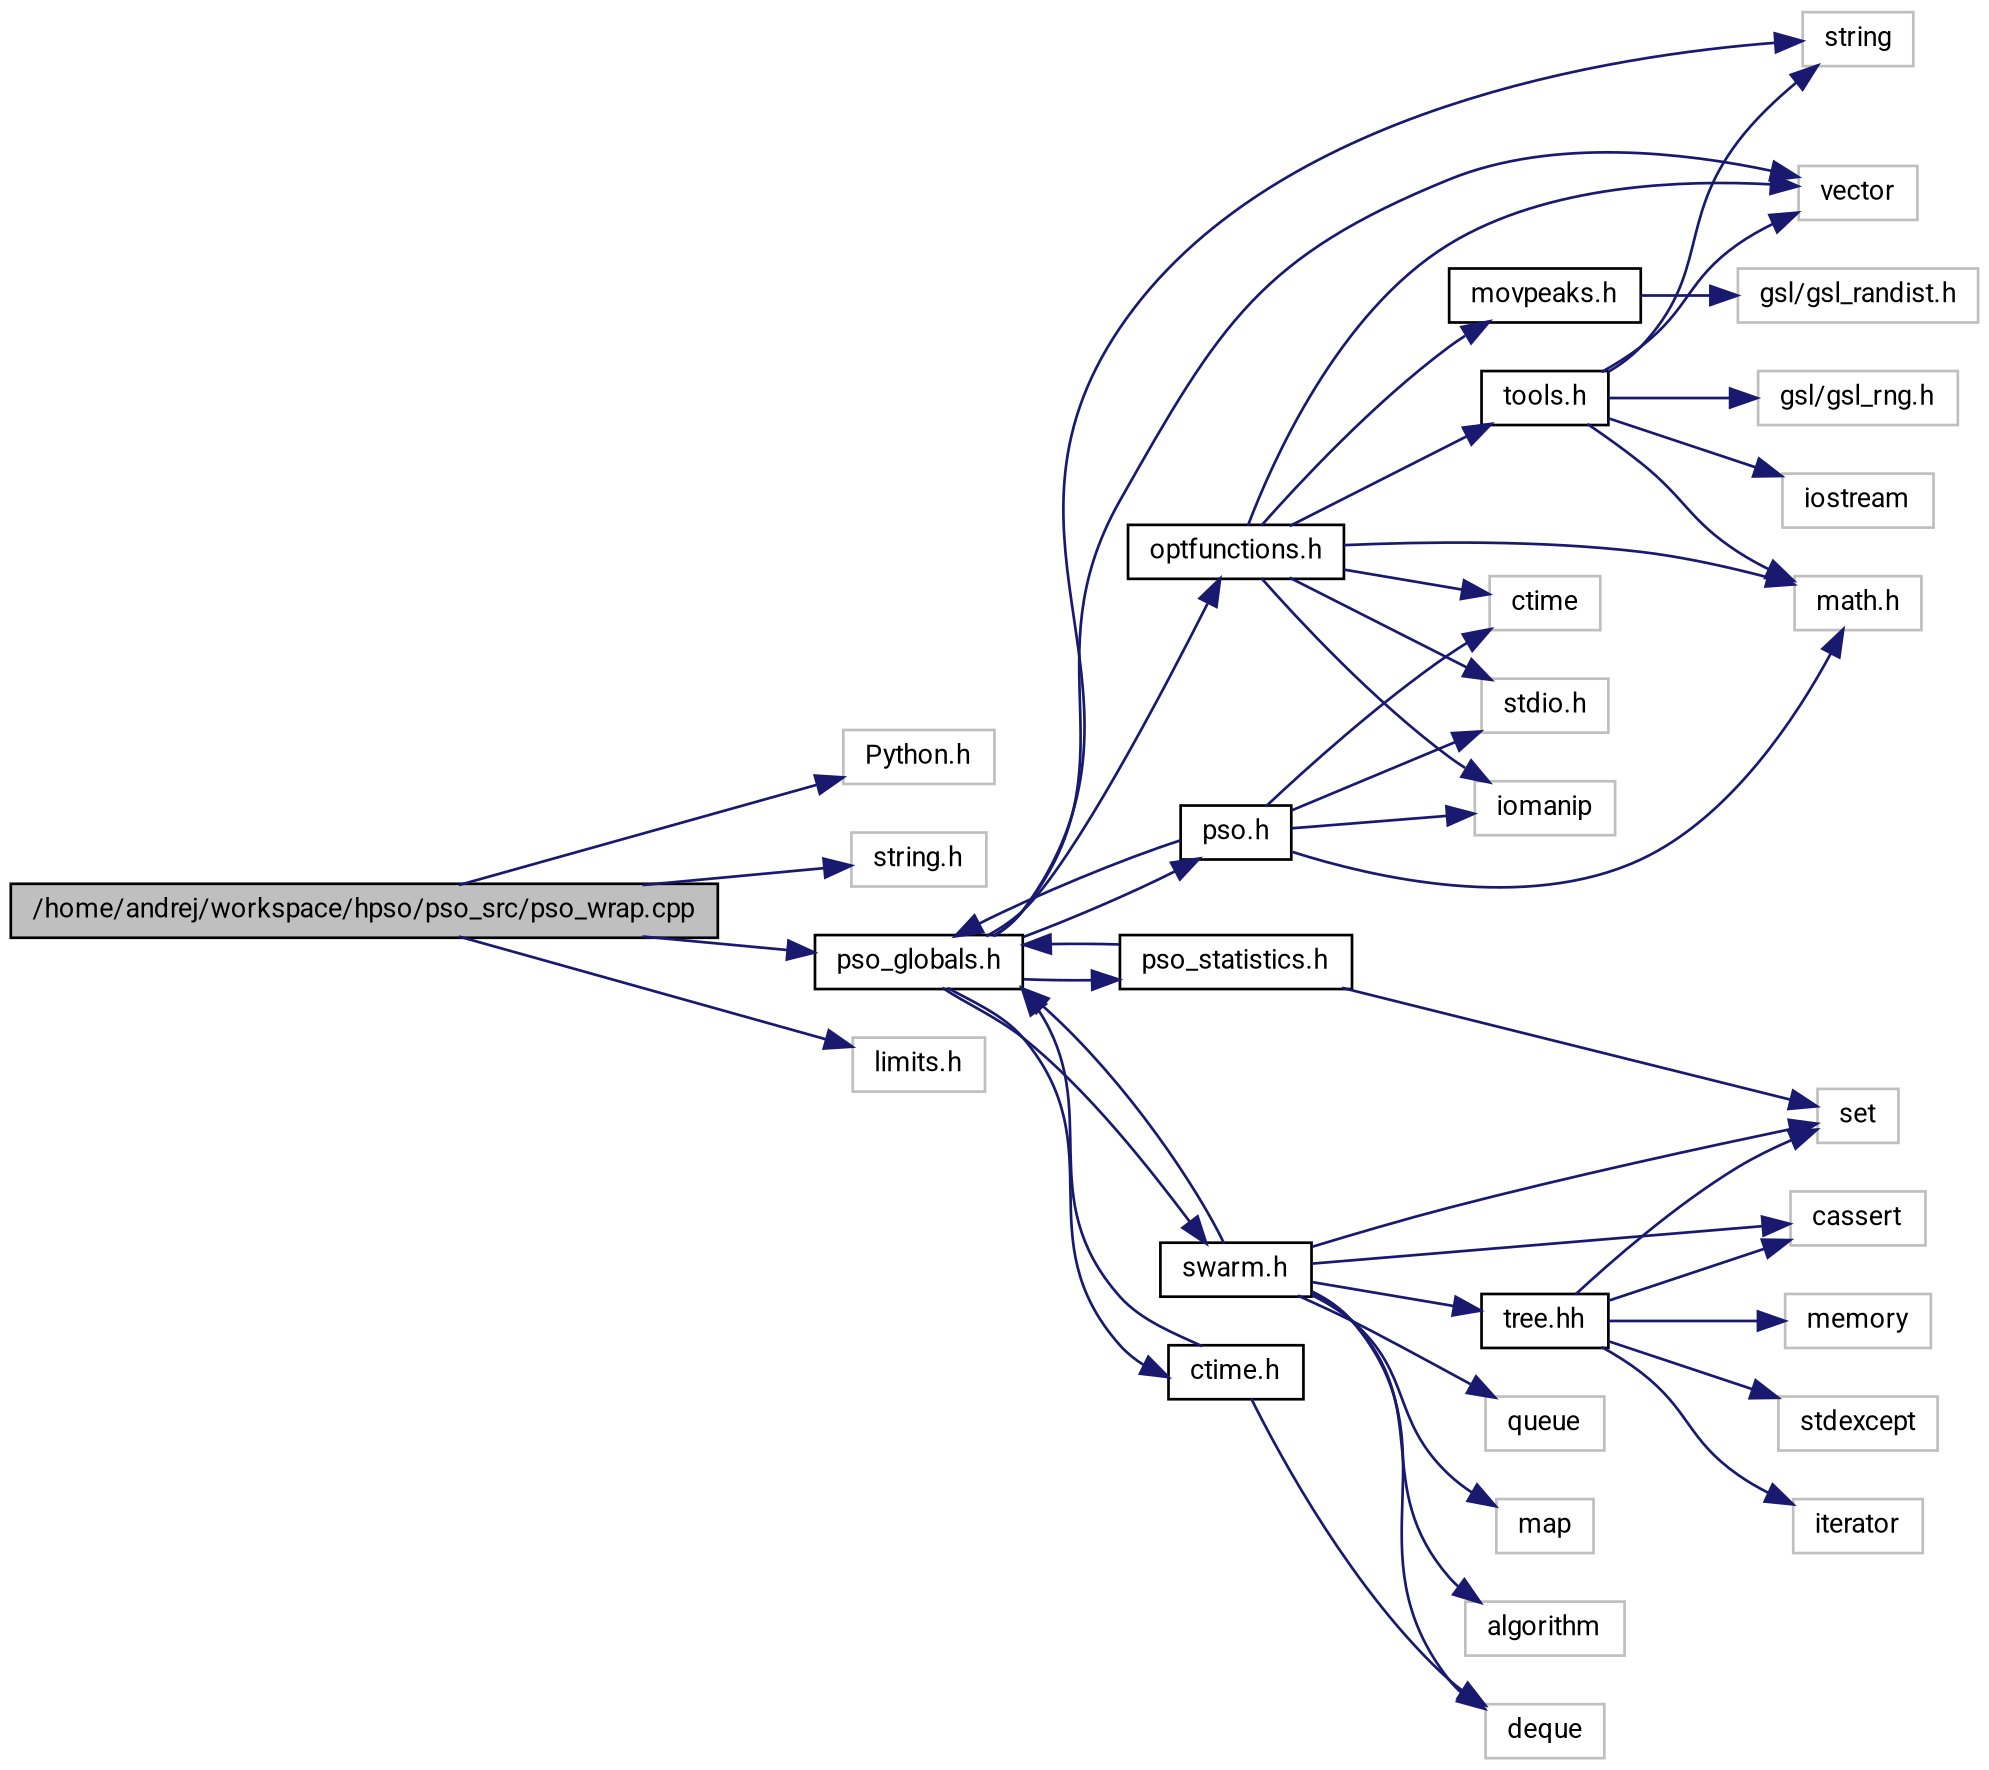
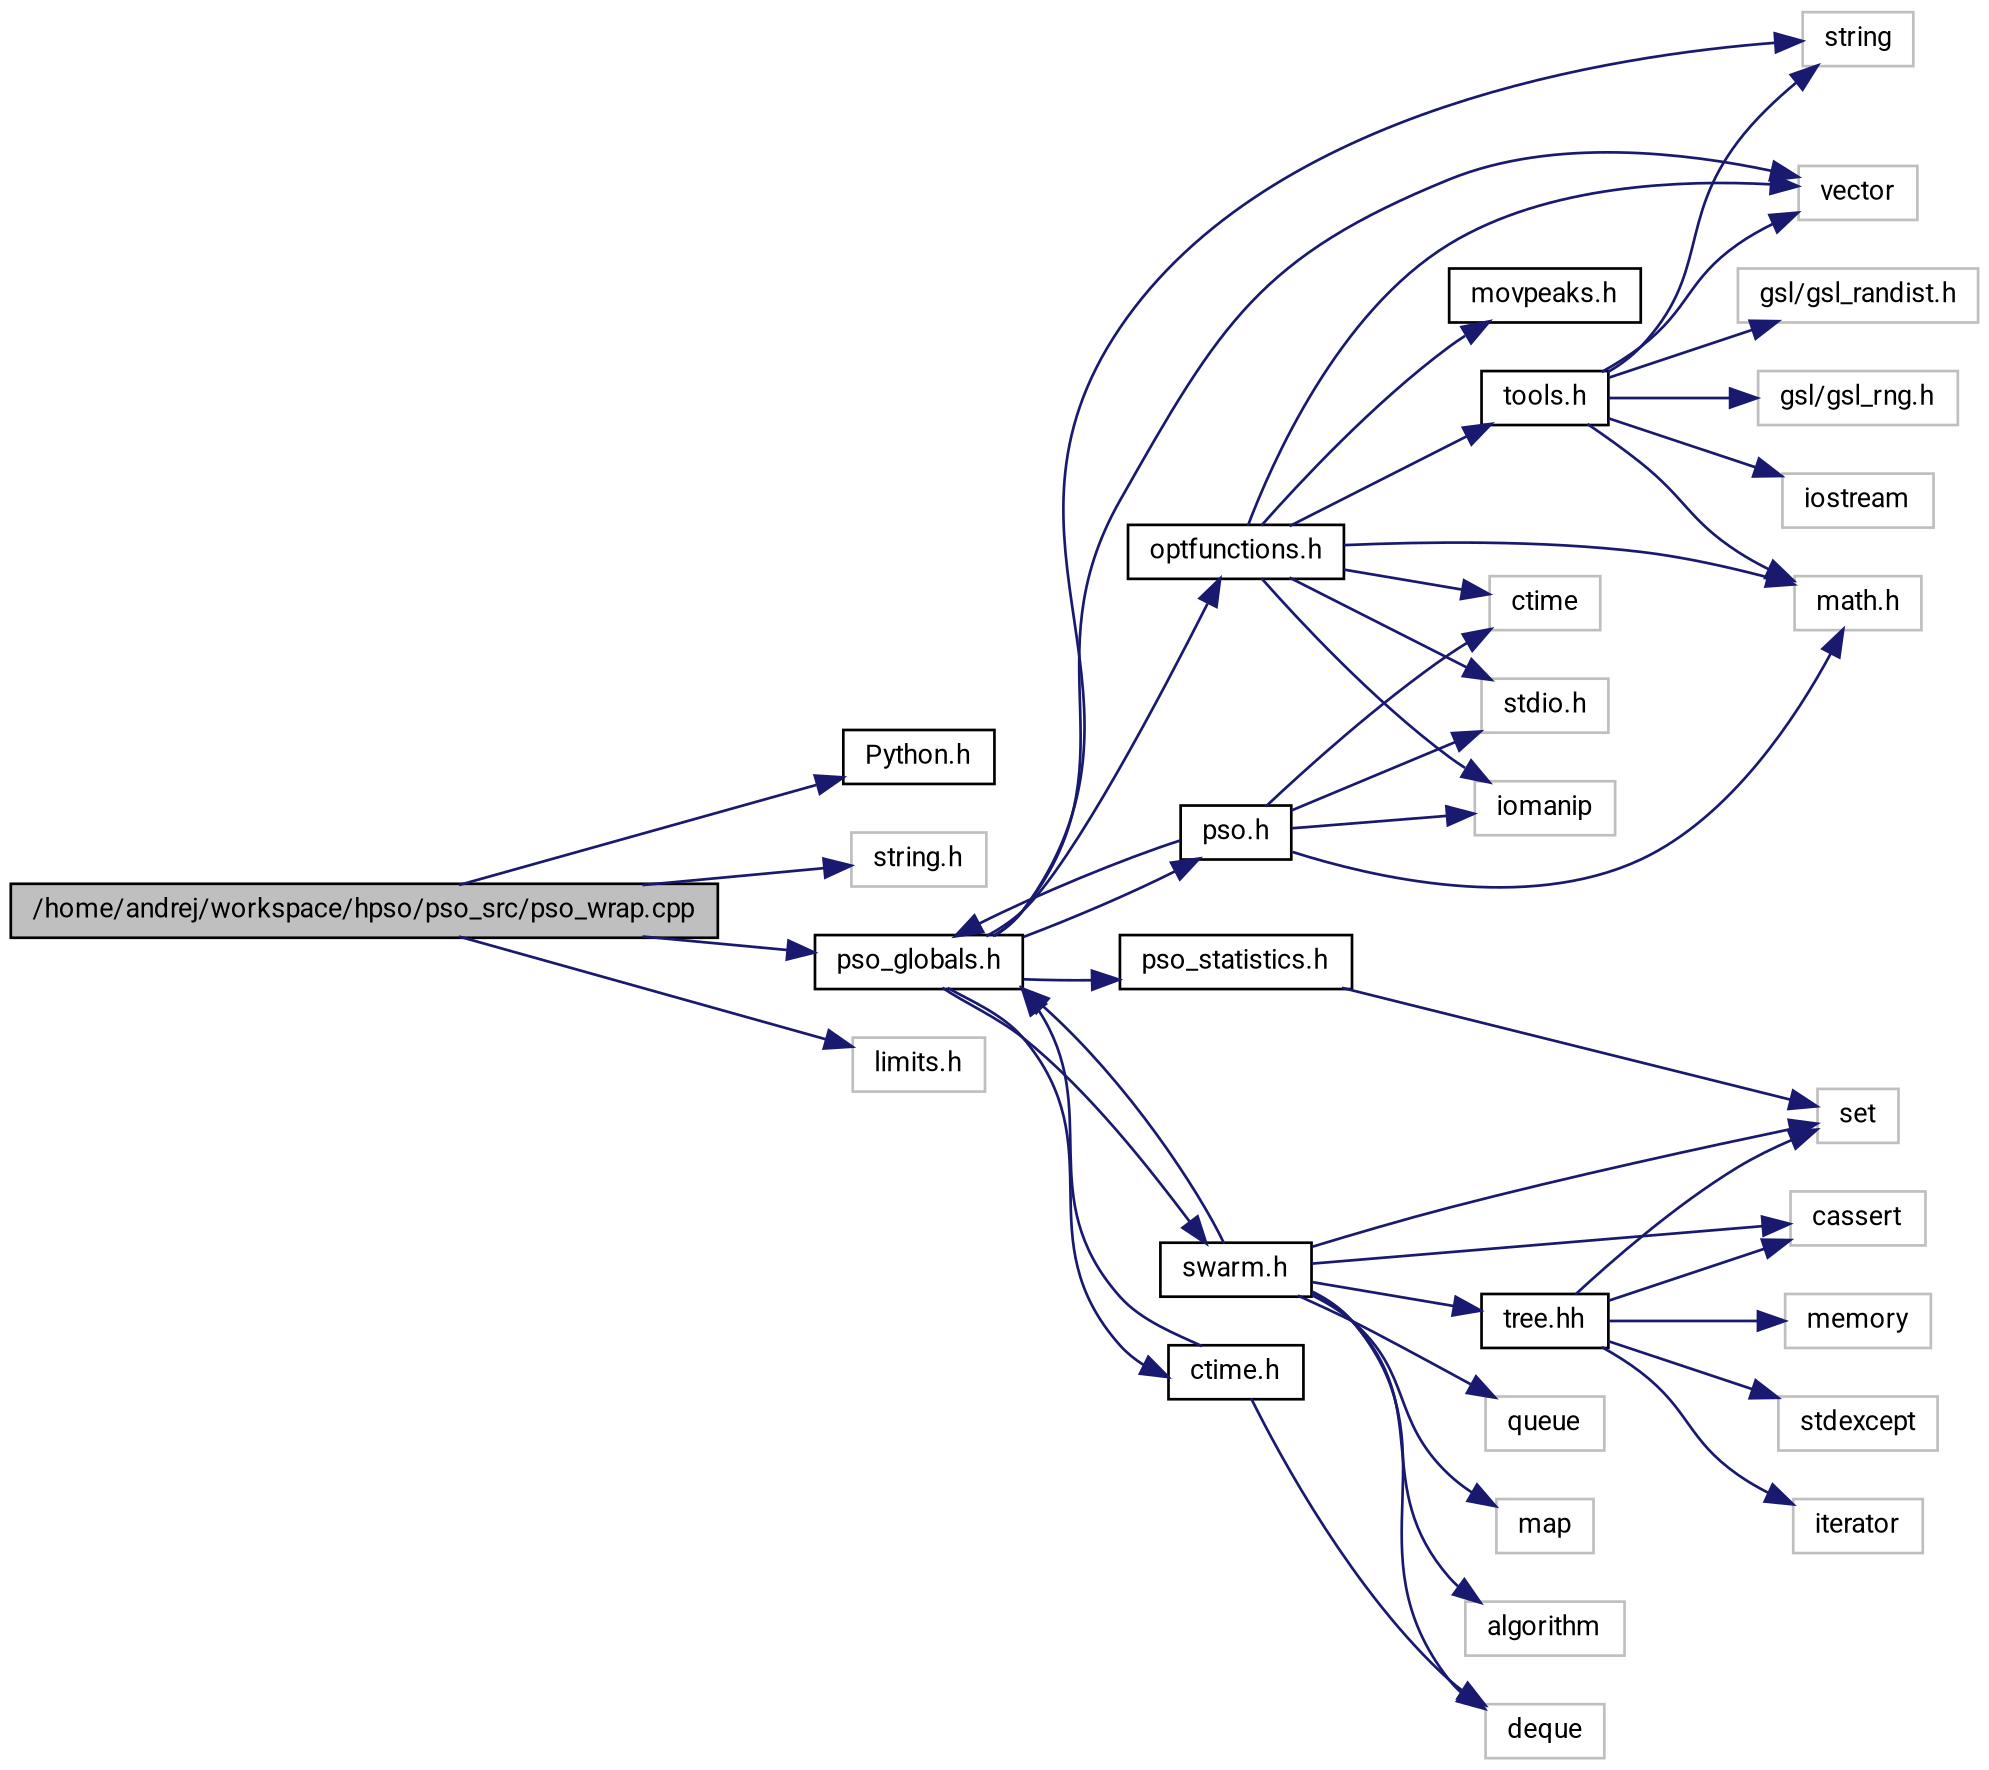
edge "movpeaks.h" -> "gsl/gsl_randist.h": now "tools.h" -> "gsl/gsl_randist.h"
node "Python.h": color grey75 -> black
edge "pso_statistics.h" -> "pso_globals.h": removed
